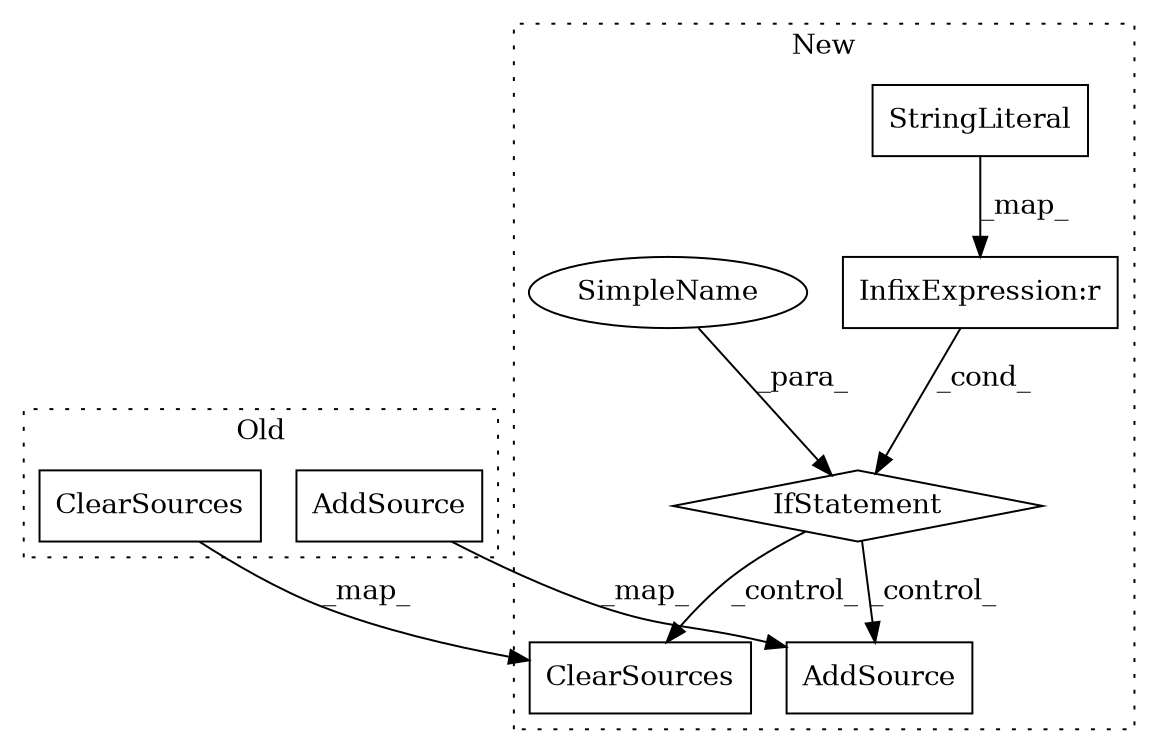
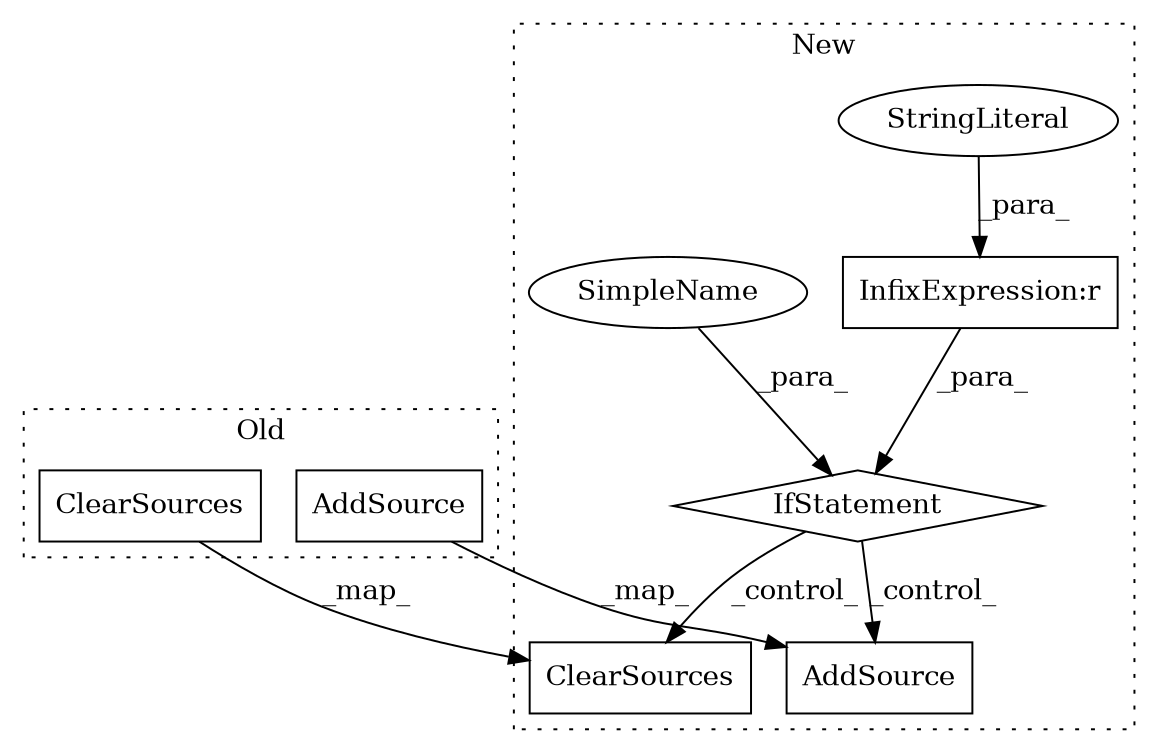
node "StringLiteral": shape box -> ellipse
edge "StringLiteral" -> "InfixExpression:r": label "_map_" -> "_para_"
edge "InfixExpression:r" -> "IfStatement": label "_cond_" -> "_para_"
